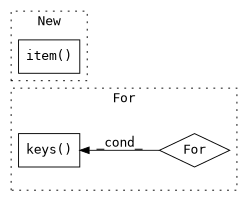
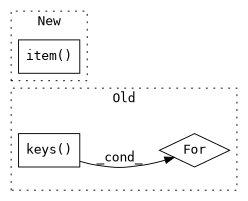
cluster "For": label "For" -> "Old"
edge "For" -> "keys()": reversed
